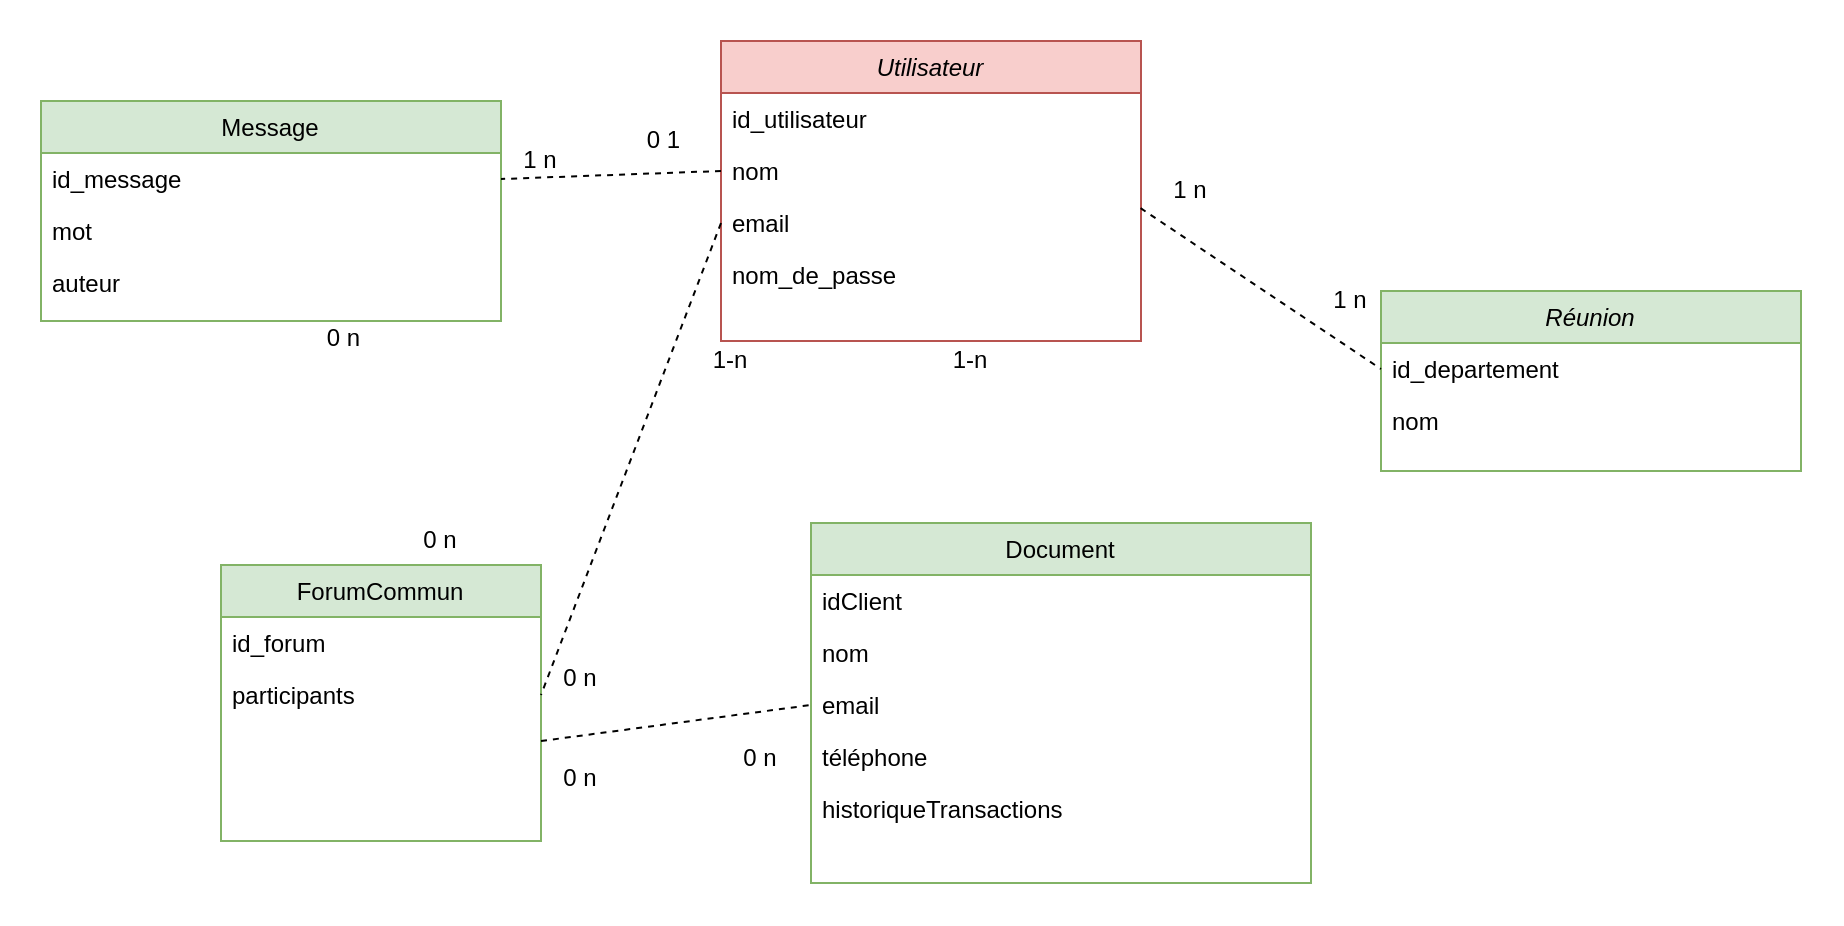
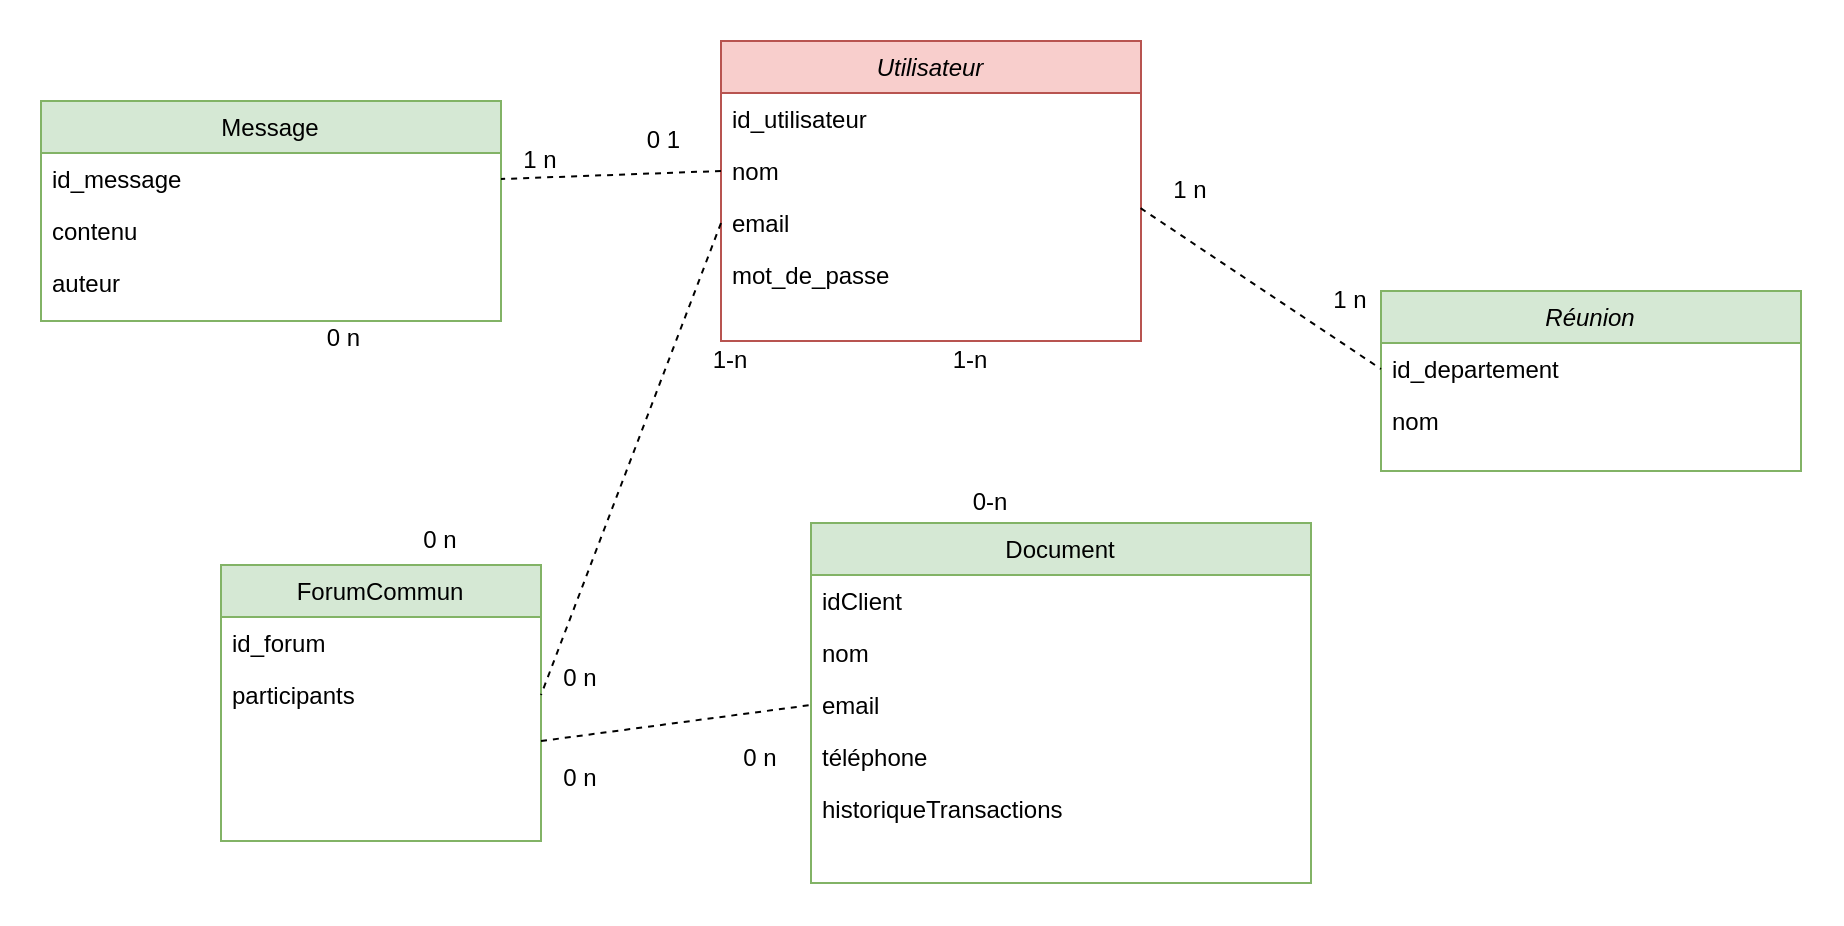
node "mot": label "mot" -> "contenu"
node "nom_de_passe": label "nom_de_passe" -> "mot_de_passe"
node "0-n": added
